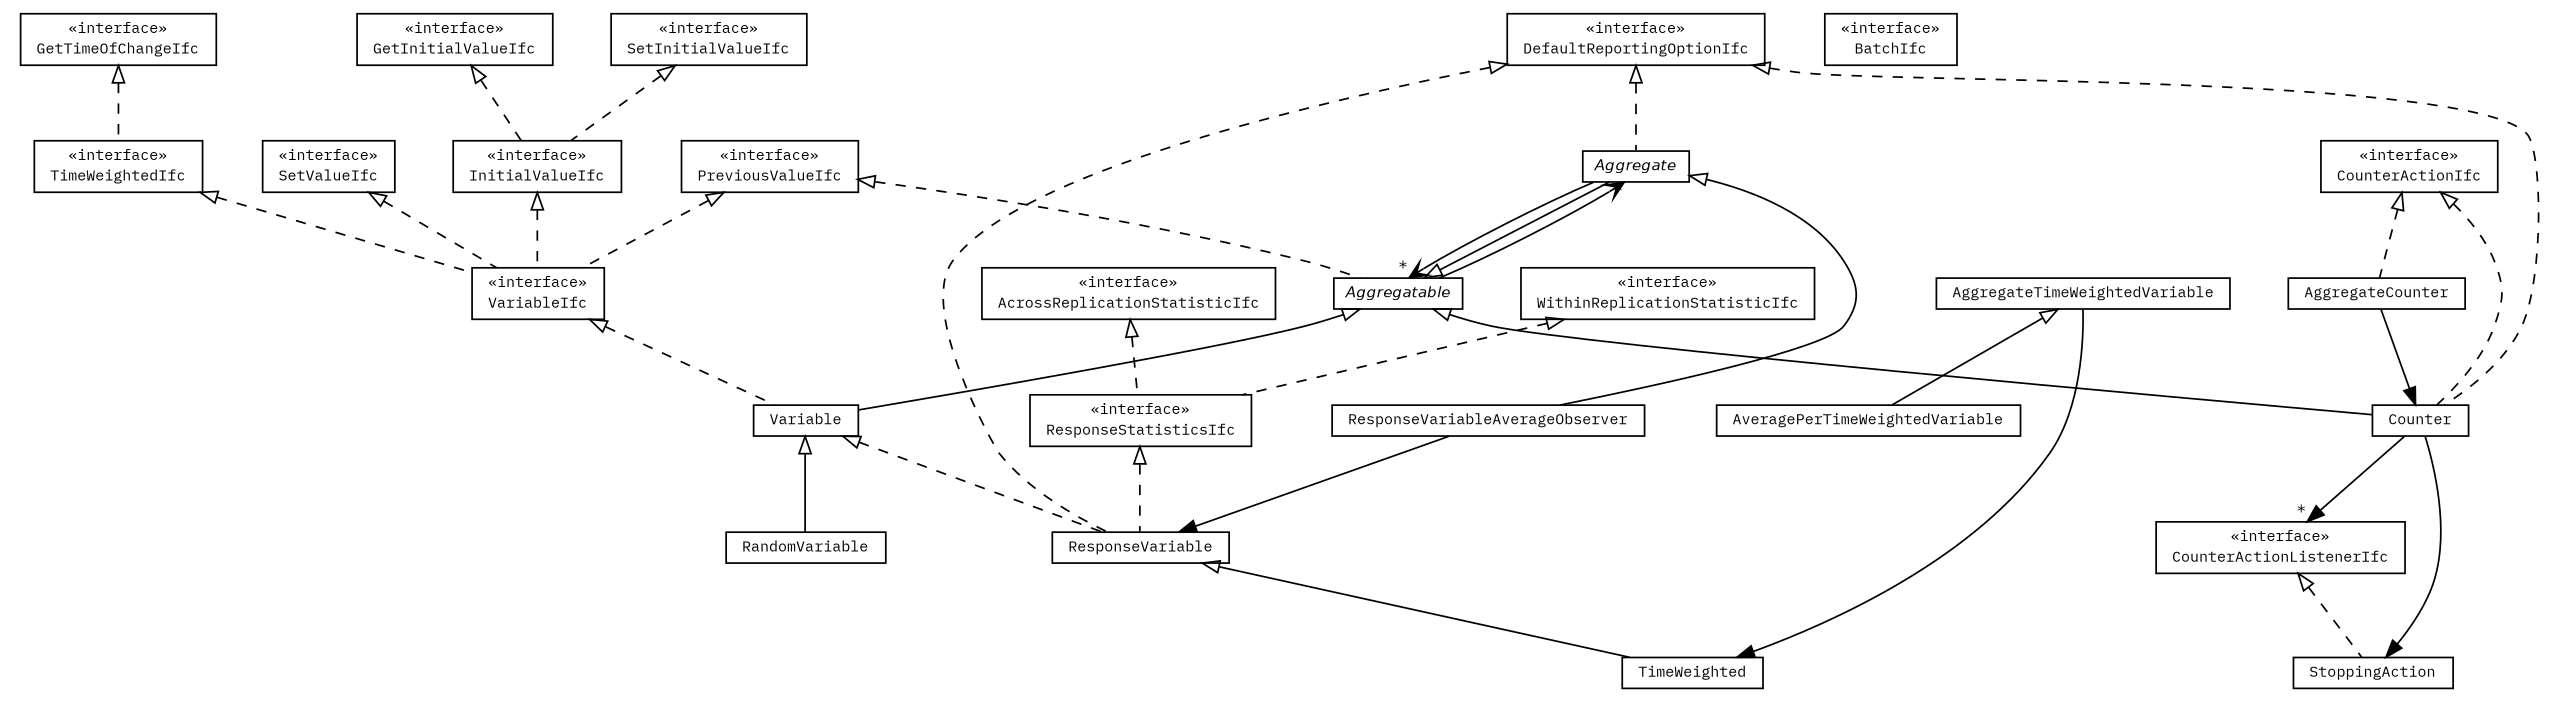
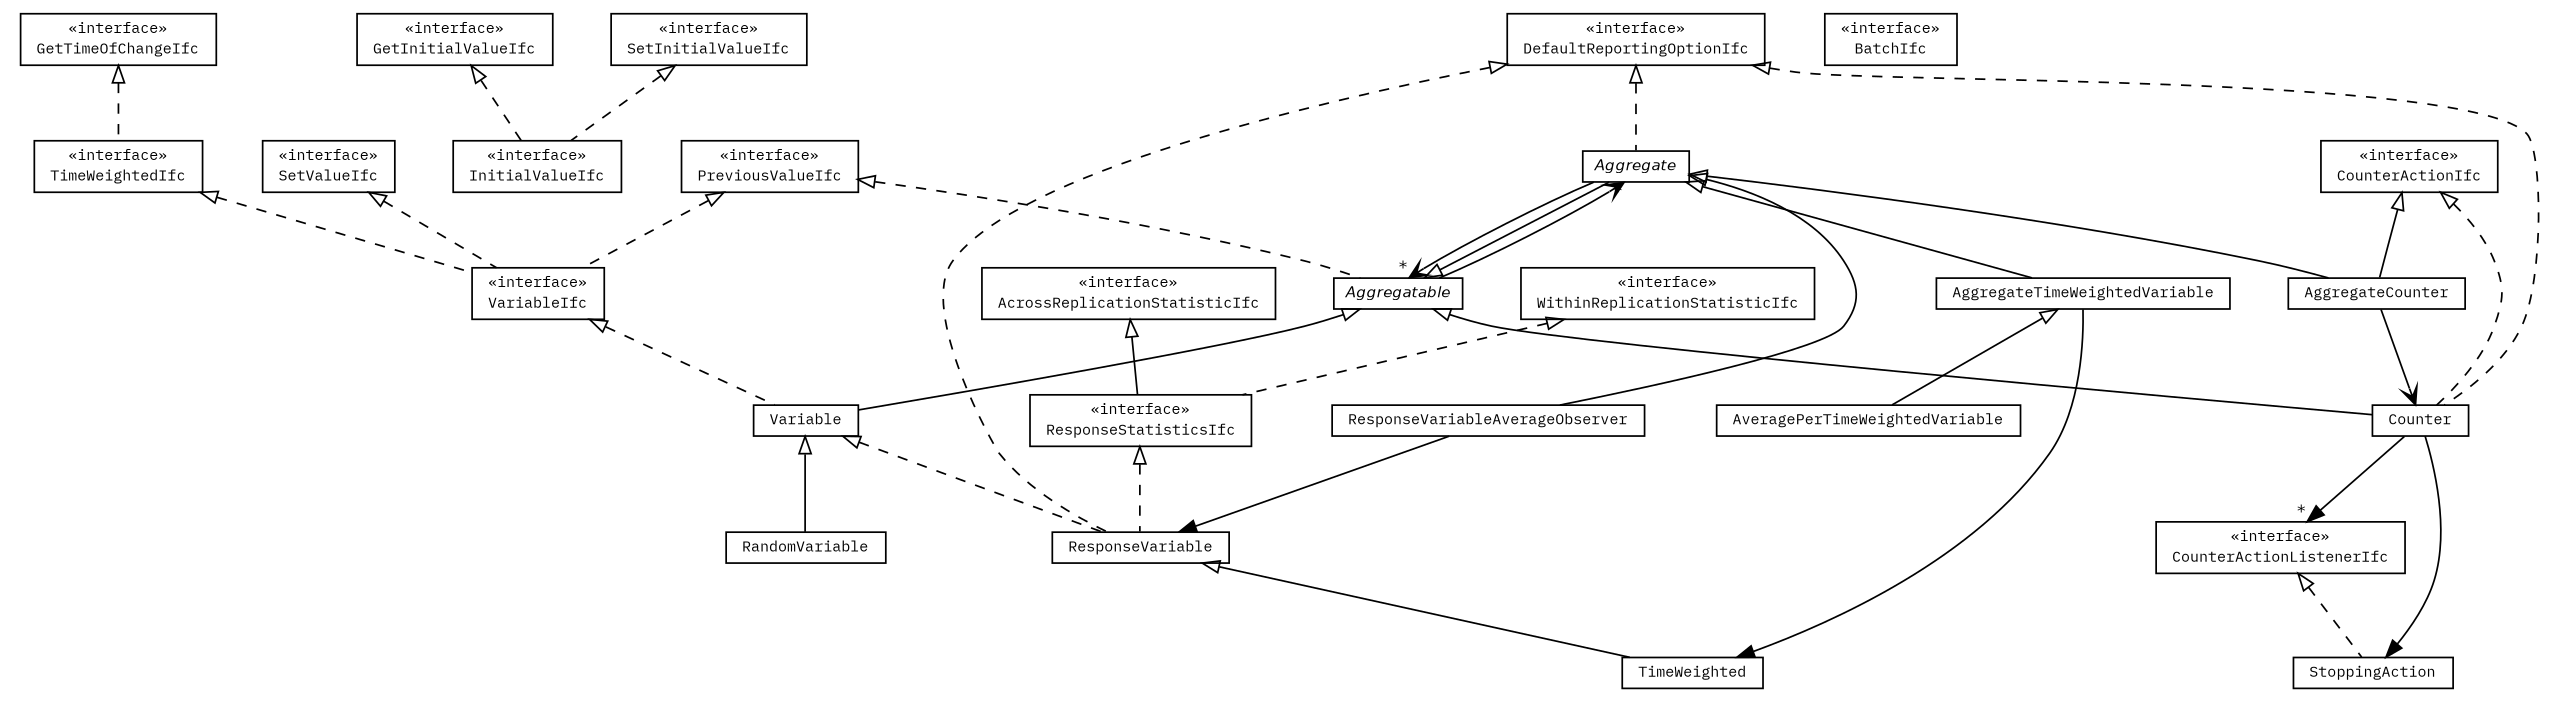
edge "AggregateCounter" -> "Aggregate": added
edge "AggregateTimeWeightedVariable" -> "Aggregate": added
edge "VariableIfc" -> "InitialValueIfc": removed
edge "AggregateCounter" -> "CounterActionIfc": style dashed -> solid
edge "AggregateCounter" -> "Counter": arrowhead normal -> open
edge "ResponseStatisticsIfc" -> "AcrossReplicationStatisticIfc": style dashed -> solid
